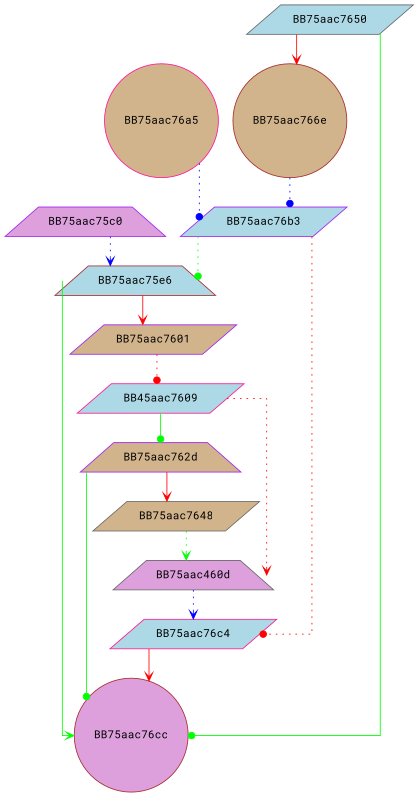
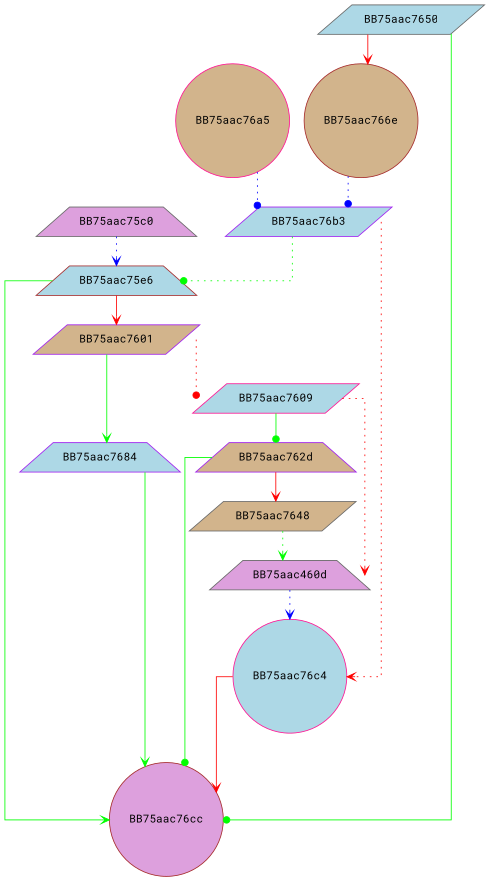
node "BB75aac75c0": color purple -> gray40
node "BB45aac7609": label "BB45aac7609" -> "BB75aac7609"
node "BB75aac7684": added
edge "BB75aac76b3" -> "BB75aac76c4": arrowhead dot -> vee
node "BB75aac76c4": shape parallelogram -> circle
